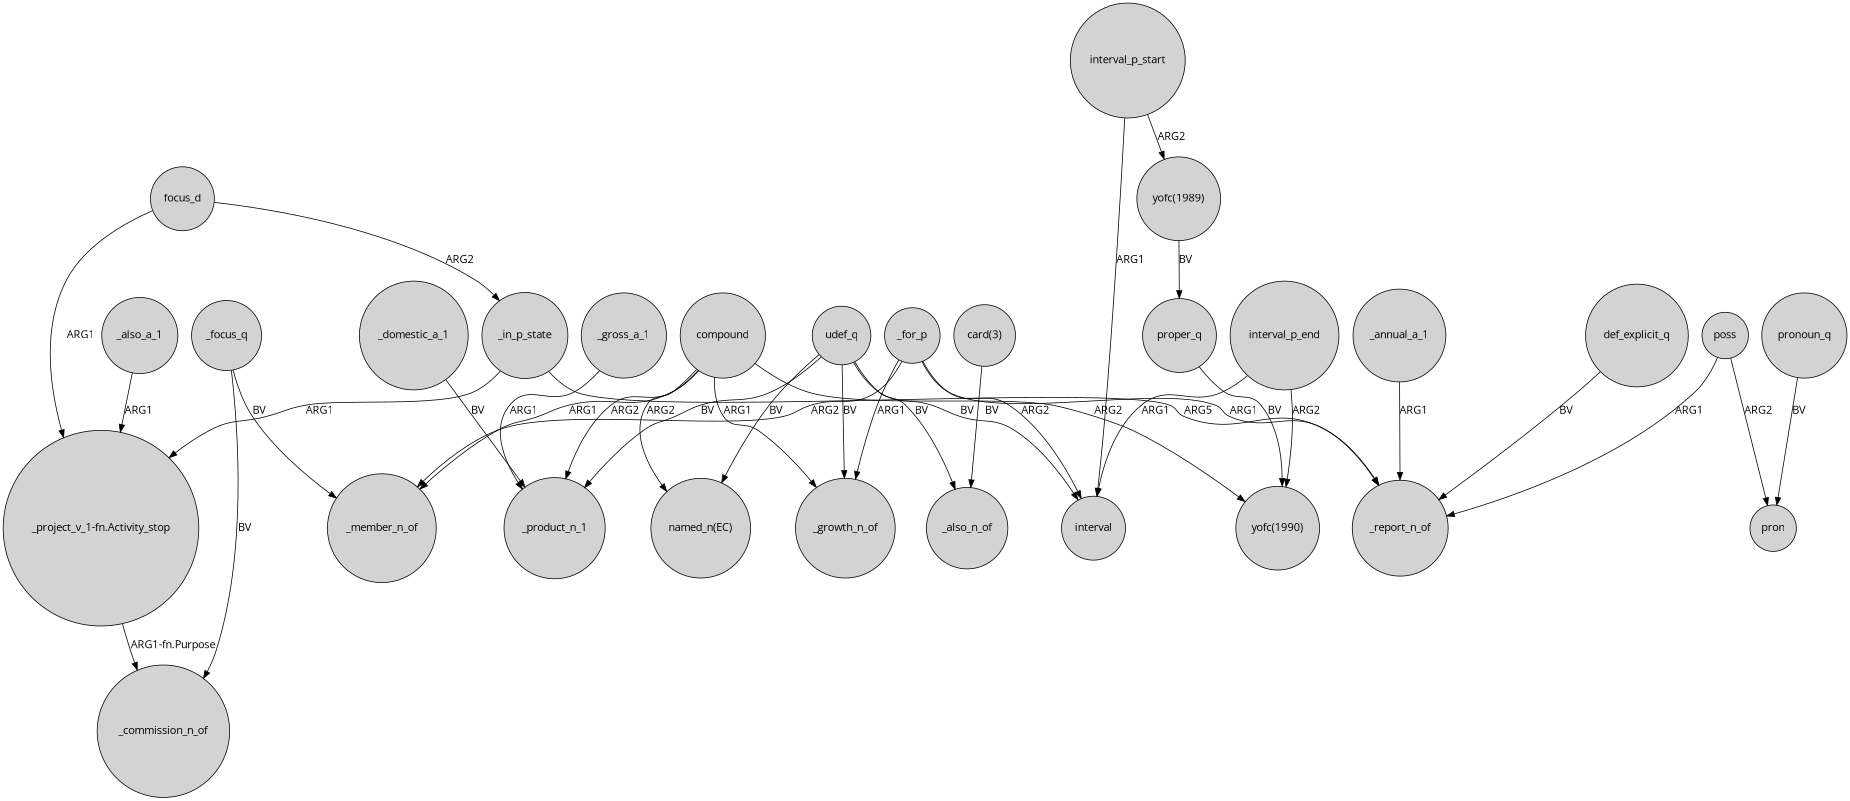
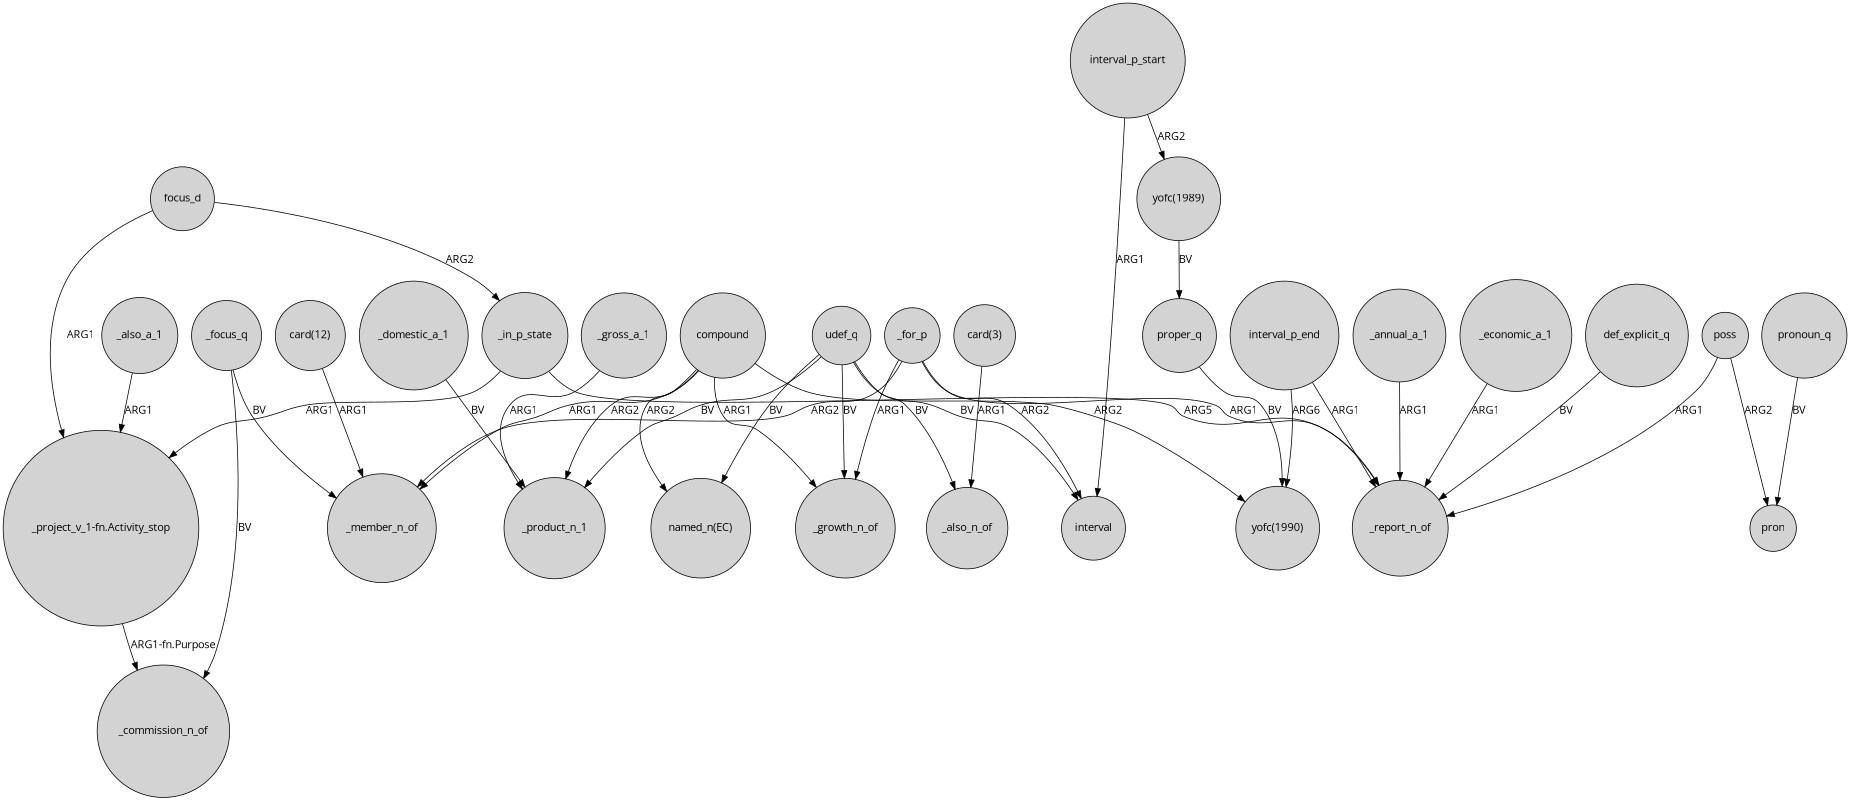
node "card(12)": added
node "_economic_a_1": added
edge "interval_p_end" -> "interval": now "interval_p_end" -> "_report_n_of"
edge "card(3)" -> "_also_n_of": label "BV" -> "ARG1"
edge "interval_p_end" -> "yofc(1990)": label "ARG2" -> "ARG6"
